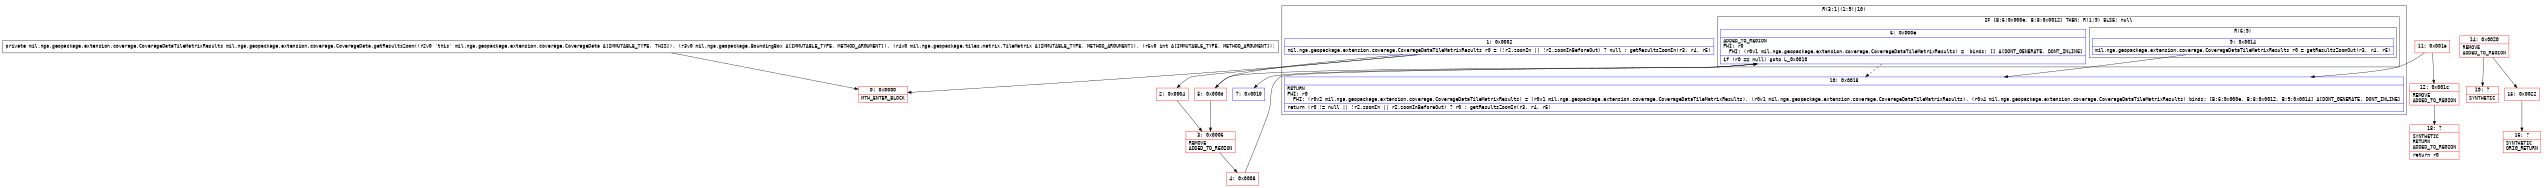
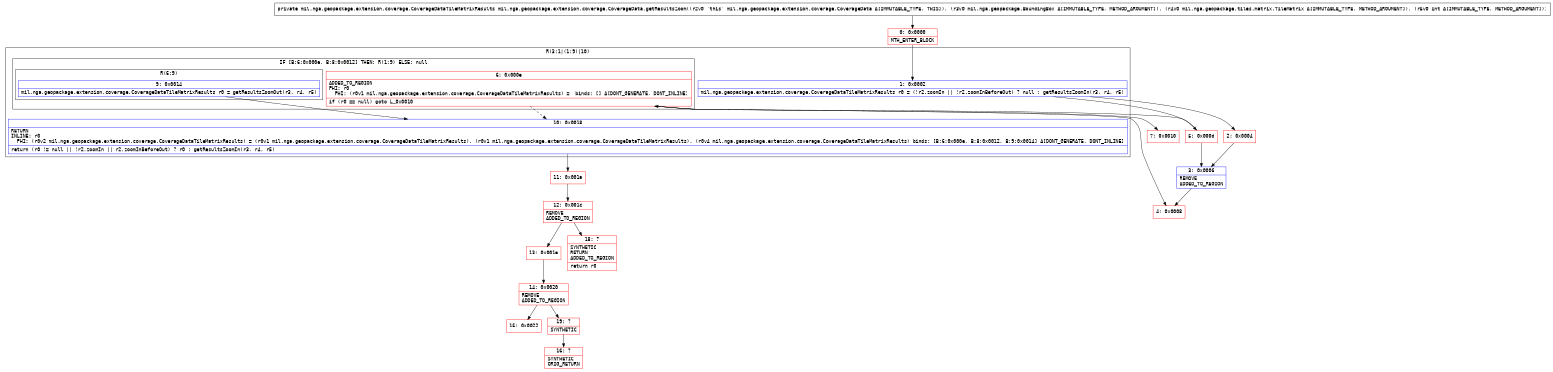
node "6: 0x000e": color blue -> red
edge "4: 0x0008" -> "6: 0x000e": reversed
edge "11: 0x001a" -> "10: 0x0018": reversed
edge "1: 0x0002" -> "0: 0x0000": reversed
node "7: 0x0010": color blue -> red
node "10: 0x0018": text "PHI: r0" -> "INLINE: r0"
edge "15: 0x0022" -> "16: ?": now "19: ?" -> "16: ?"
node "3: 0x0006": color red -> blue
node "13: 0x001e": added
